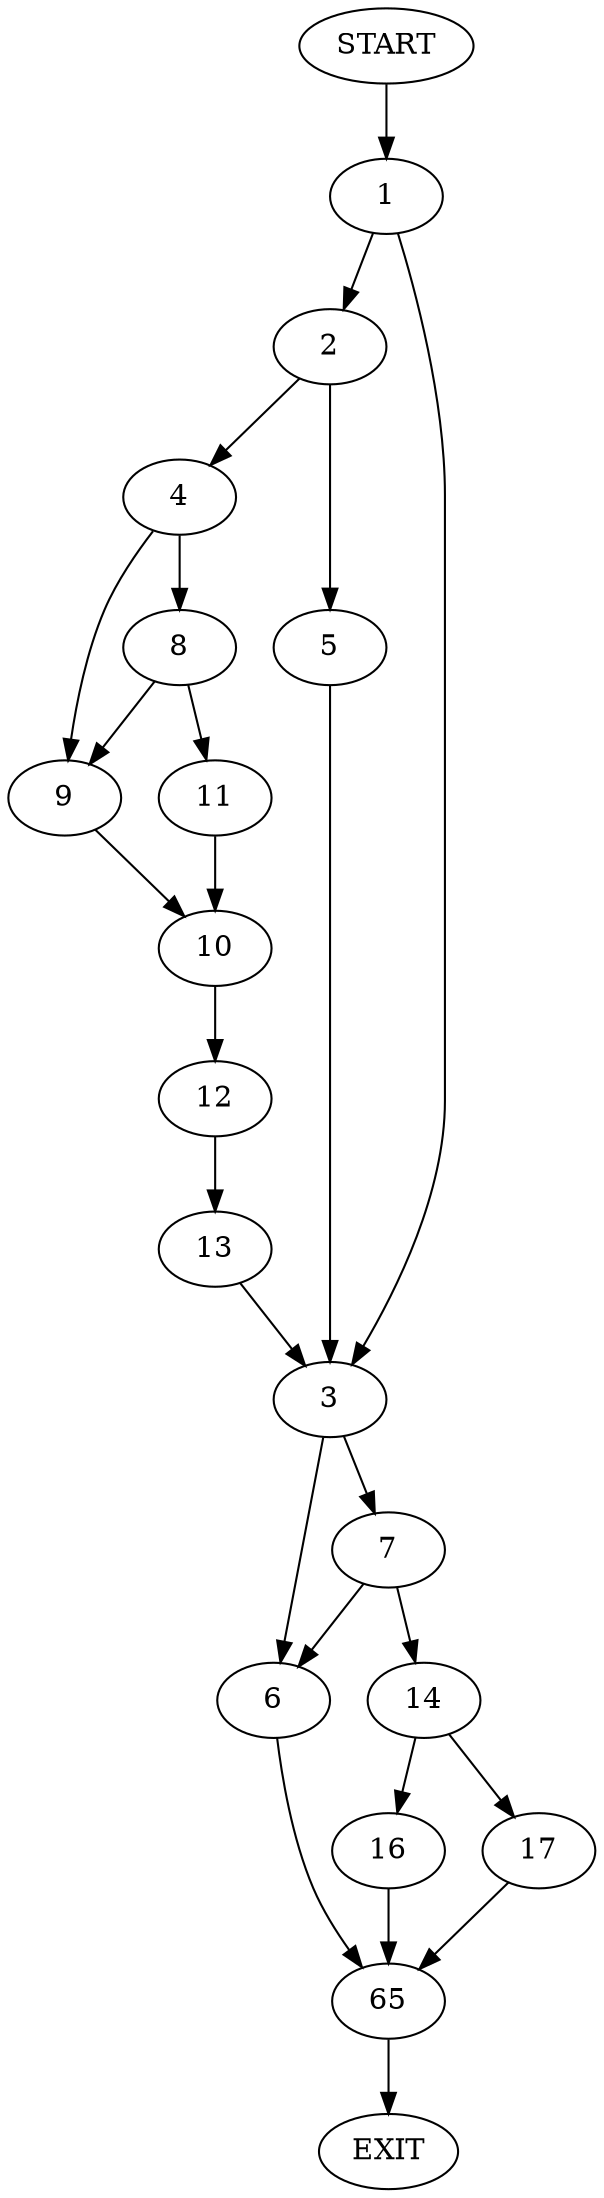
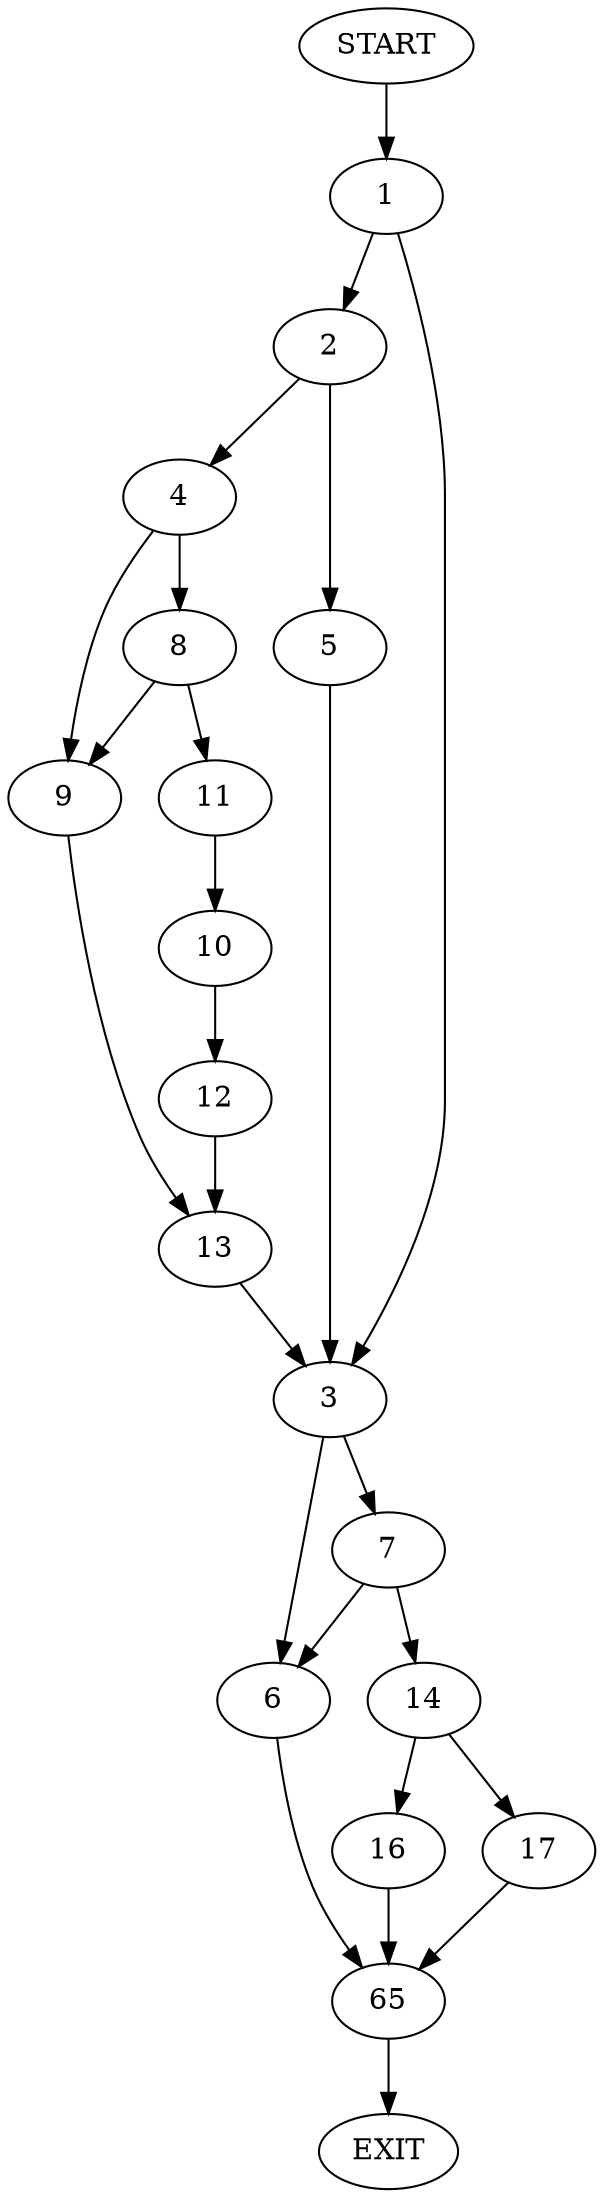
edge "9" -> "10": now "9" -> "13"
